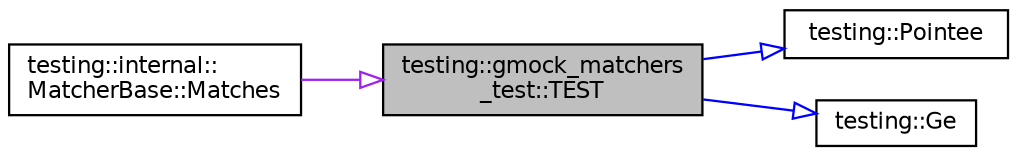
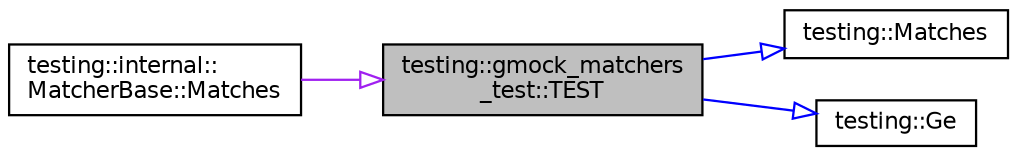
node "testing::Pointee": label "testing::Pointee" -> "testing::Matches"
